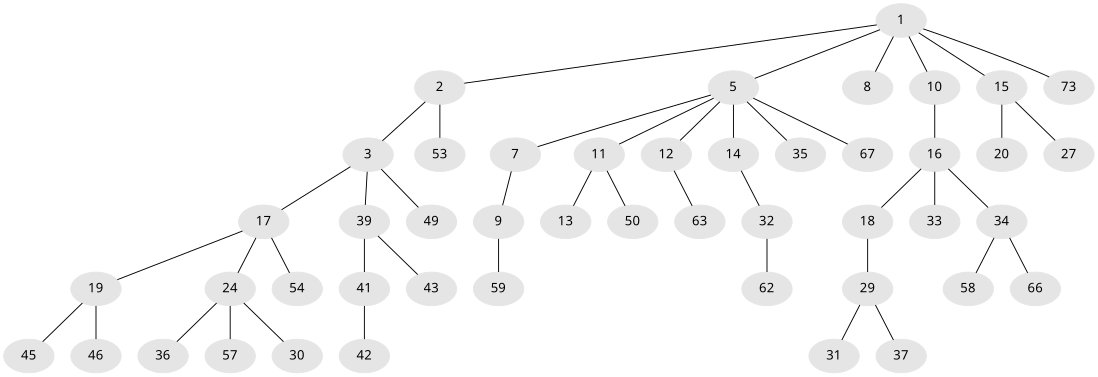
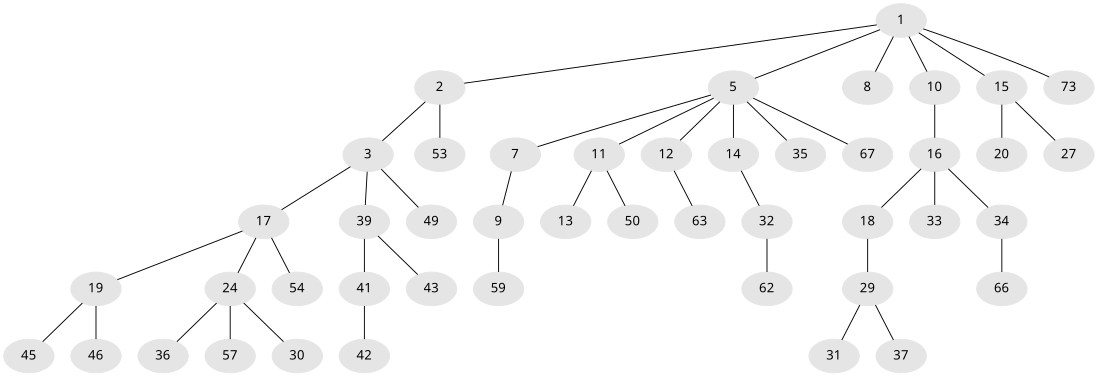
node "58": removed
